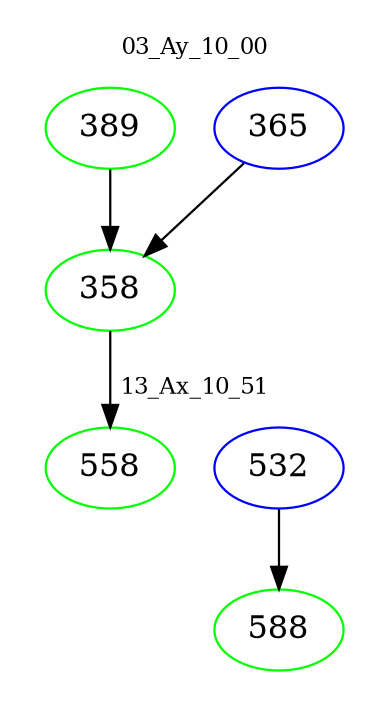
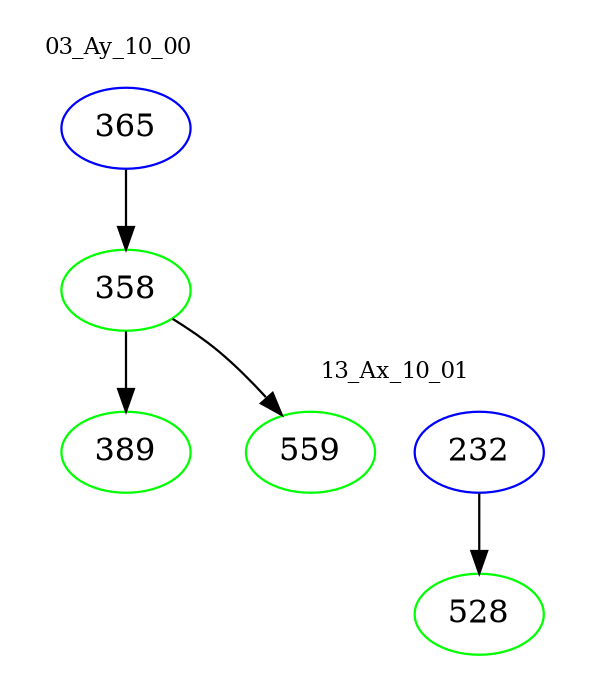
edge "389" -> "358": reversed
cluster "13_Ax_10_51": label "13_Ax_10_51" -> "13_Ax_10_01"
node "558": label "558" -> "559"
node "532": label "532" -> "232"
node "588": label "588" -> "528"
